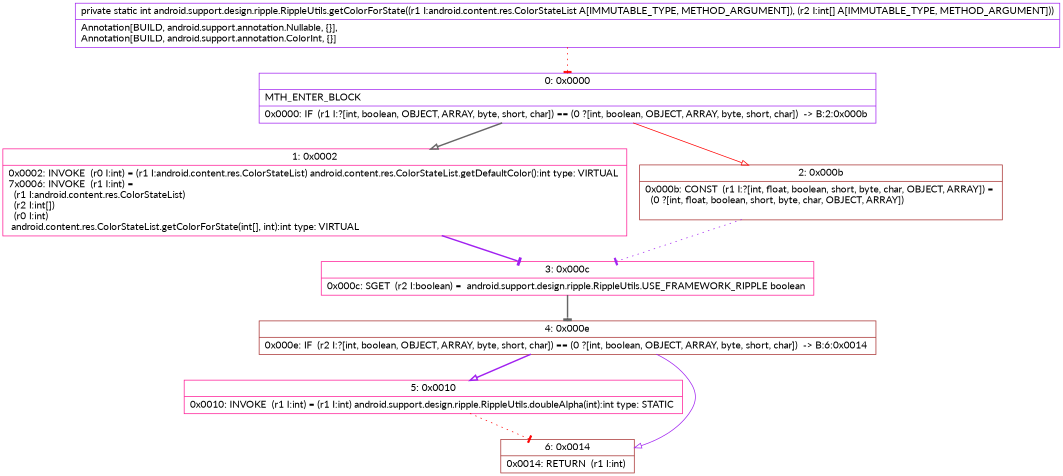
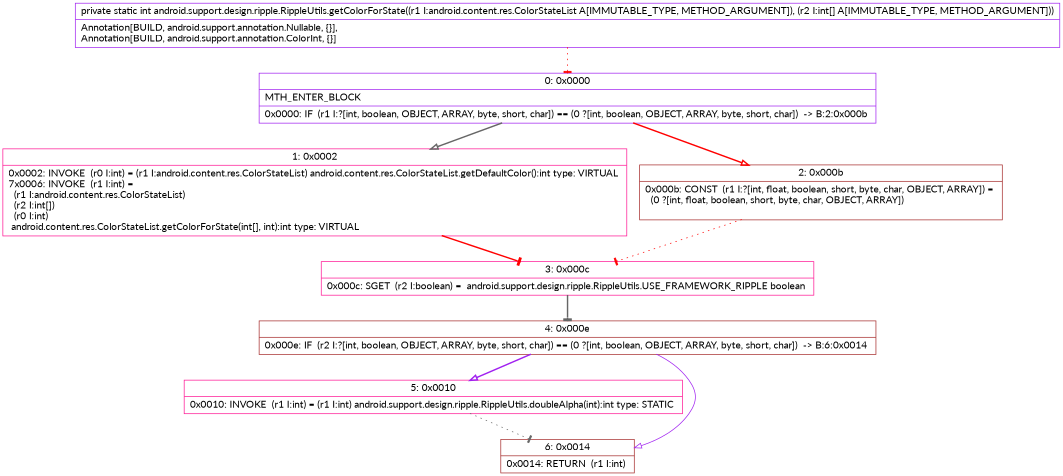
edge "0: 0x0000" -> "2: 0x000b": style solid -> bold
edge "2: 0x000b" -> "3: 0x000c": color purple -> red
edge "1: 0x0002" -> "3: 0x000c": color purple -> red
edge "5: 0x0010" -> "6: 0x0014": color red -> gray40
